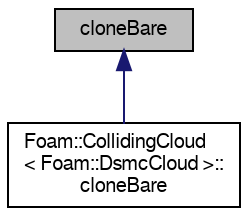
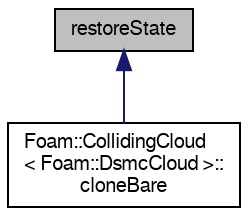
node "cloneBare": label "cloneBare" -> "restoreState"
